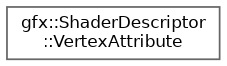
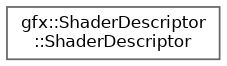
node "gfx::ShaderDescriptor ::VertexAttribute": label "gfx::ShaderDescriptor ::VertexAttribute" -> "gfx::ShaderDescriptor ::ShaderDescriptor"
